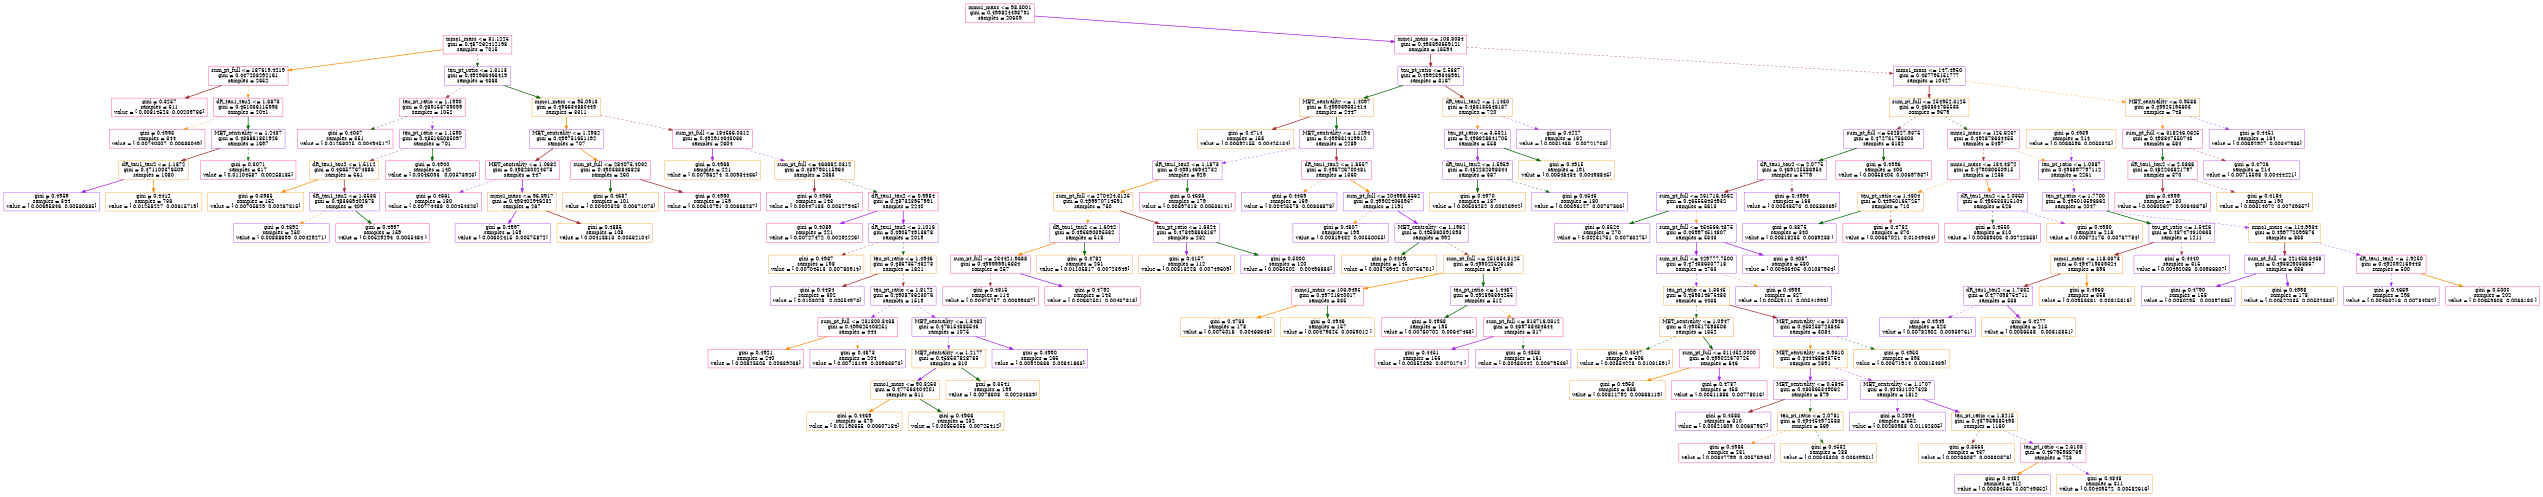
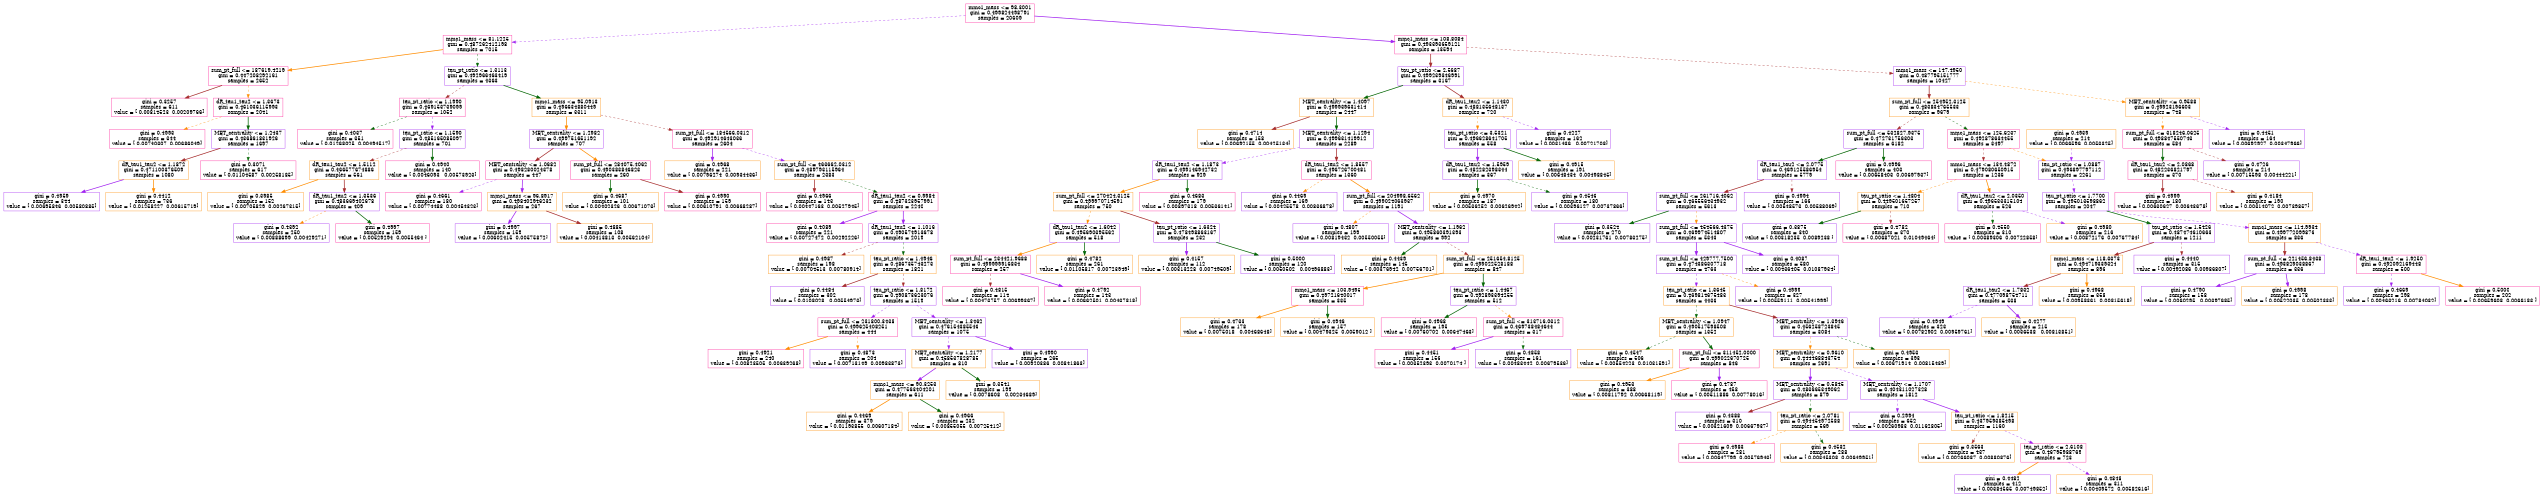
edge "mmc1_mass <= 98.3001 gini = 0.499824498791 samples = 20609" -> "mmc1_mass <= 81.1225 gini = 0.487262412198 samples = 7015": added
